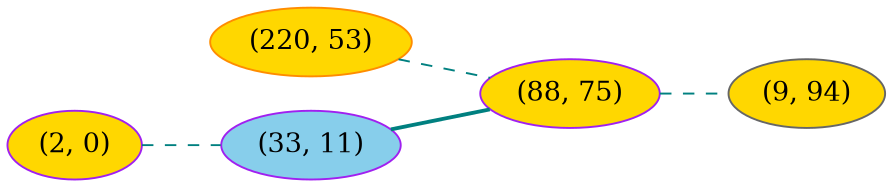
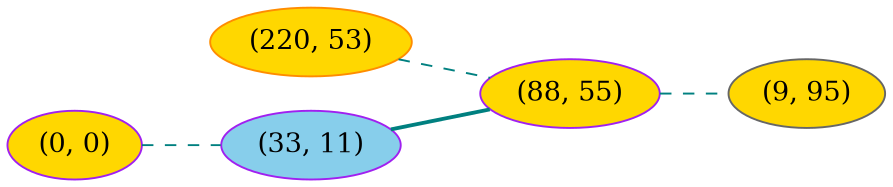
node "(88, 75)": label "(88, 75)" -> "(88, 55)"
node "(9, 94)": label "(9, 94)" -> "(9, 95)"
node "(2, 0)": label "(2, 0)" -> "(0, 0)"
